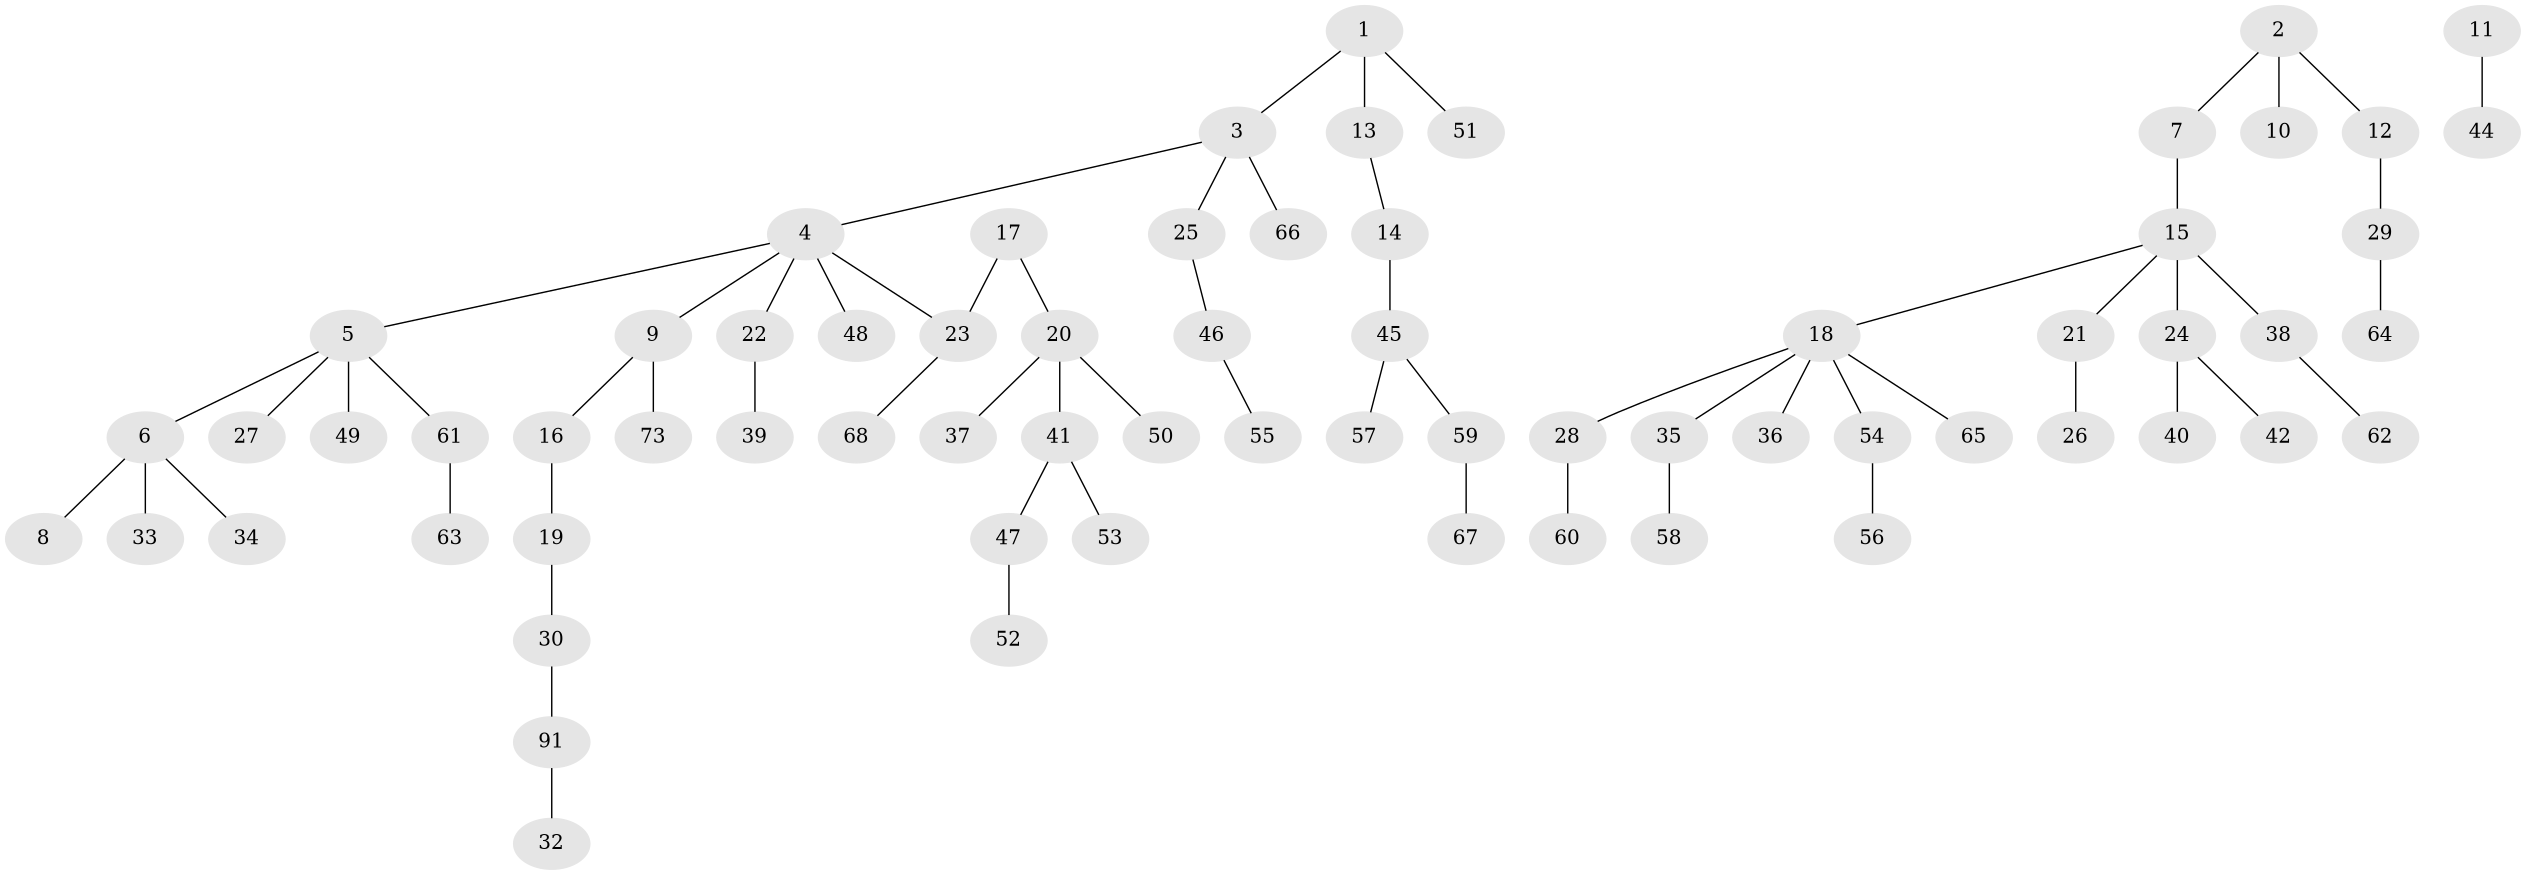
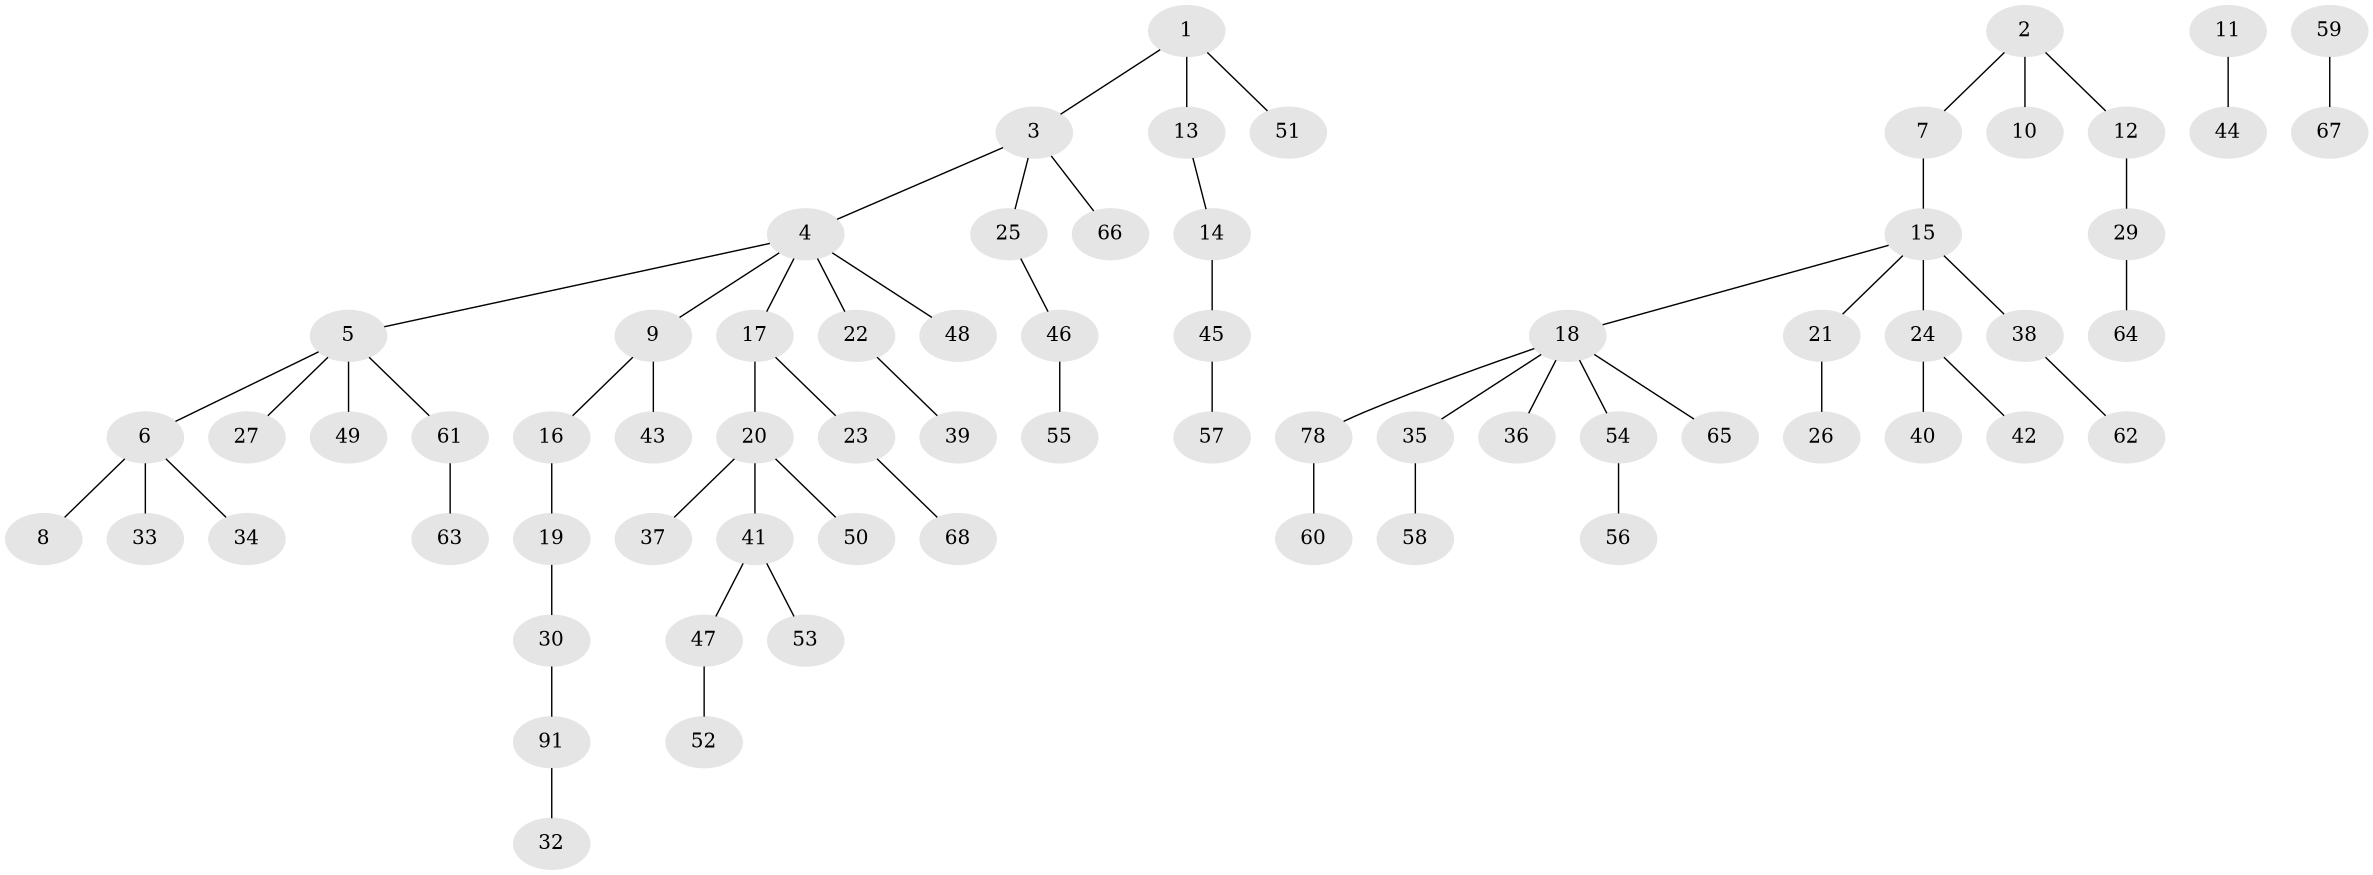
edge "4" -- "23": now "4" -- "17"
edge "45" -- "59": removed
node "73": label "73" -> "43"
node "28": label "28" -> "78"
